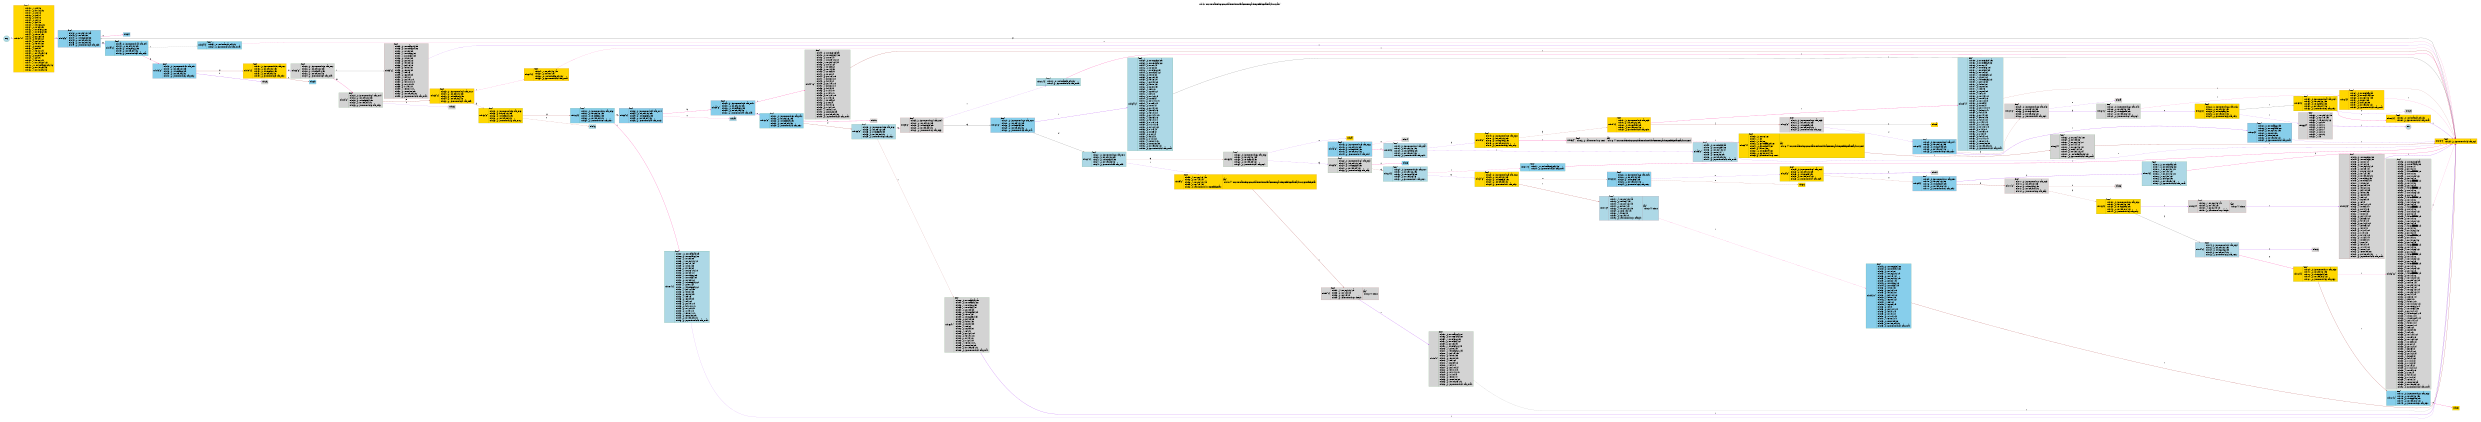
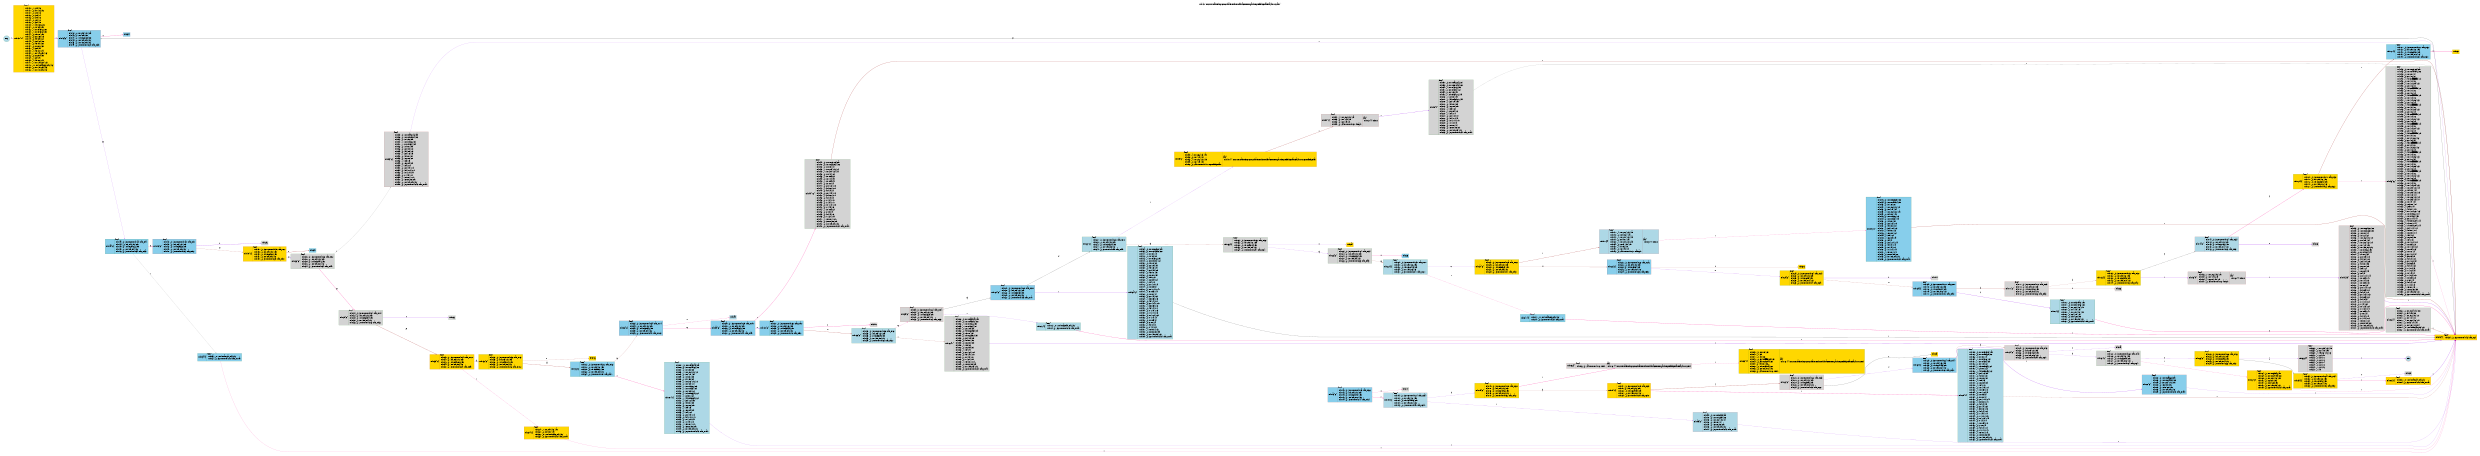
node "0x402436": fillcolor lightblue -> gold
edge "0x401e3b [40]" -> "0x401e63 [41]": removed, label "1"
